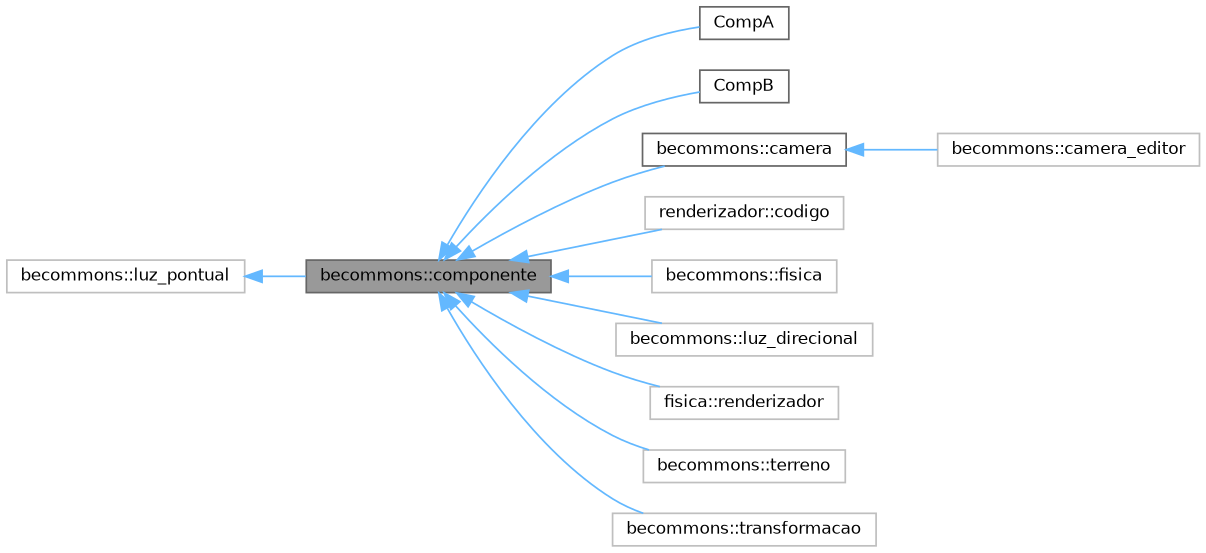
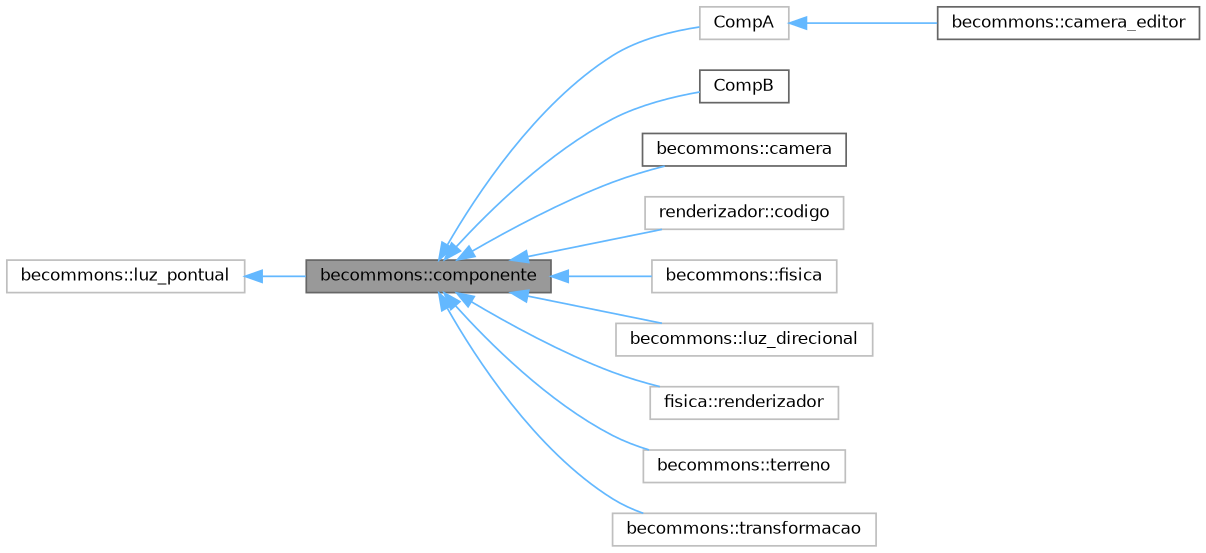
node "CompA": color gray40 -> grey75
edge "becommons::camera_editor" -> "becommons::camera": now "becommons::camera_editor" -> "CompA"
node "becommons::camera_editor": color grey75 -> gray40
